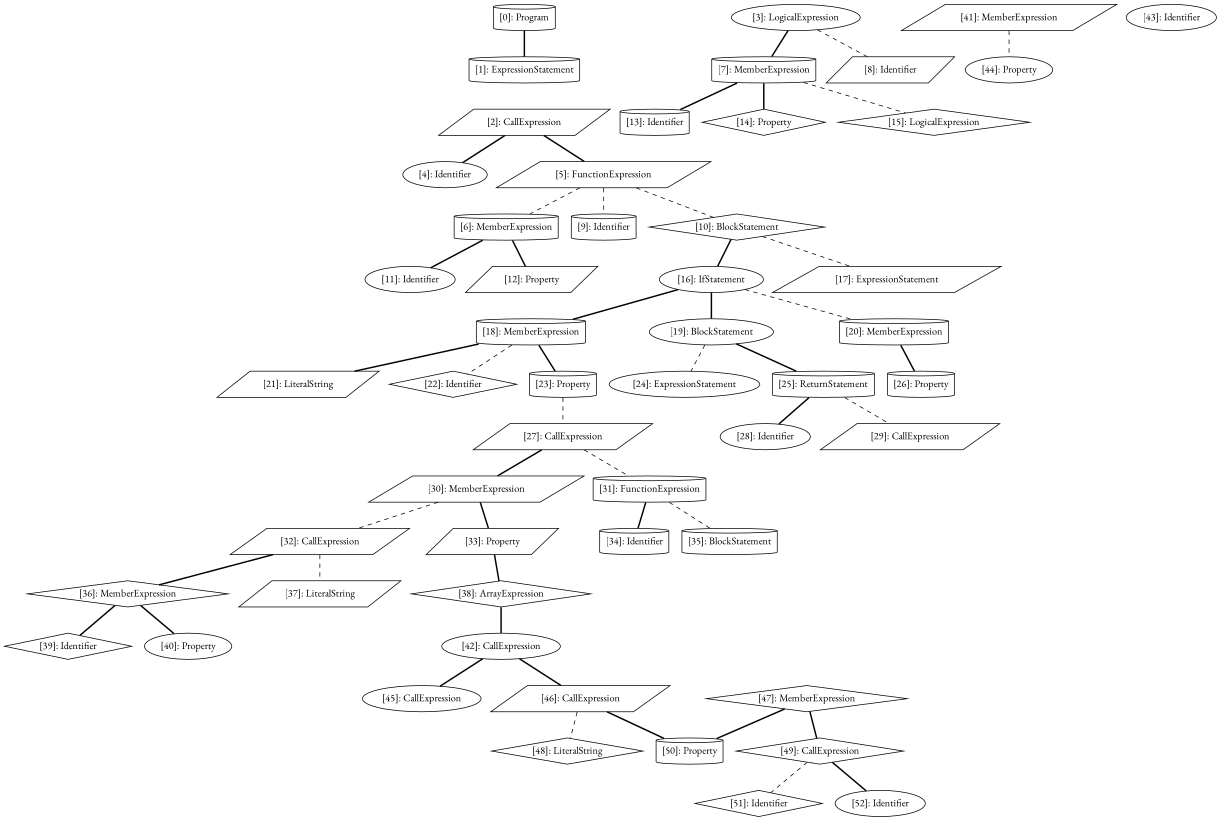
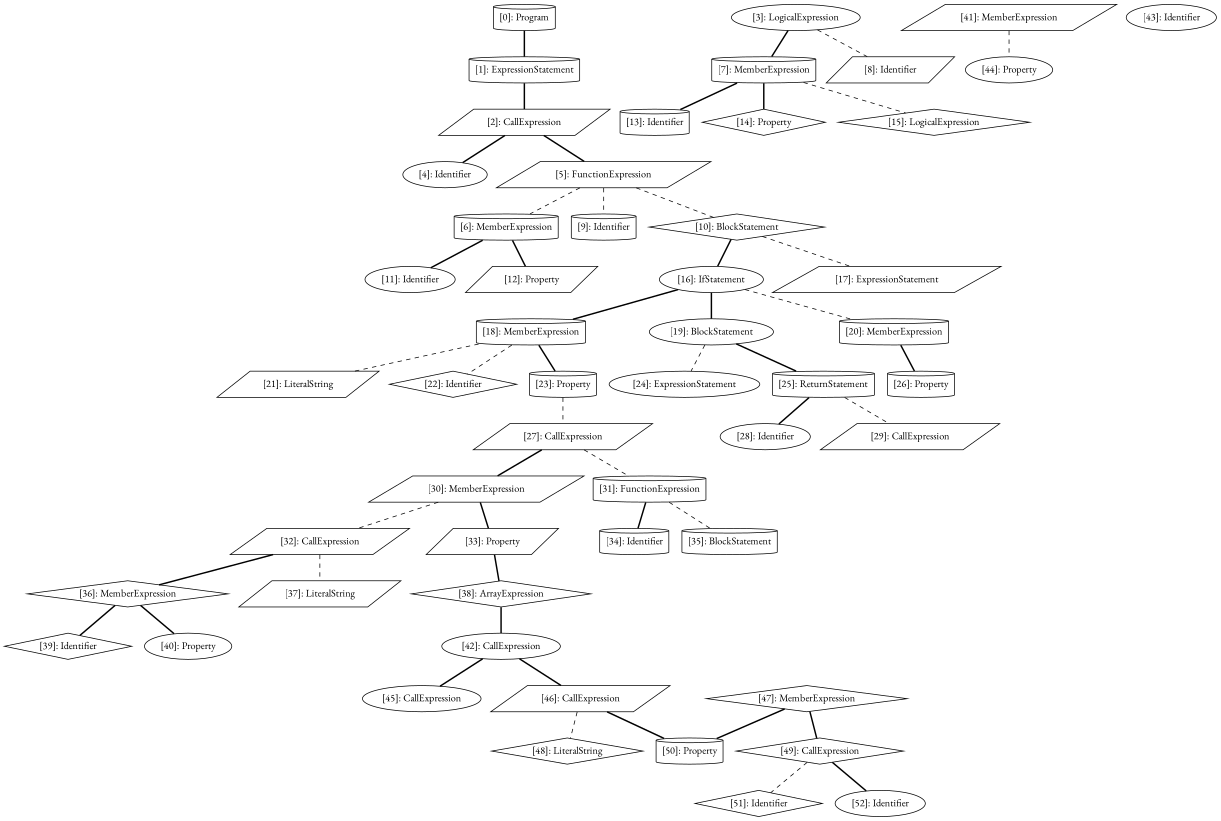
edge "[1]: ExpressionStatement" -- "[2]: CallExpression": added
edge "[18]: MemberExpression" -- "[21]: LiteralString": style bold -> dashed
